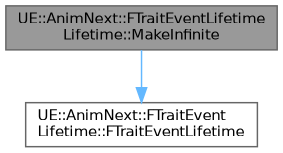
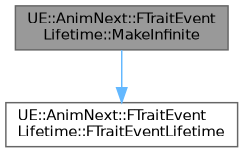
node "UE::AnimNext::FTraitEventLifetime Lifetime::MakeInfinite": label "UE::AnimNext::FTraitEventLifetime Lifetime::MakeInfinite" -> "UE::AnimNext::FTraitEvent Lifetime::MakeInfinite"
